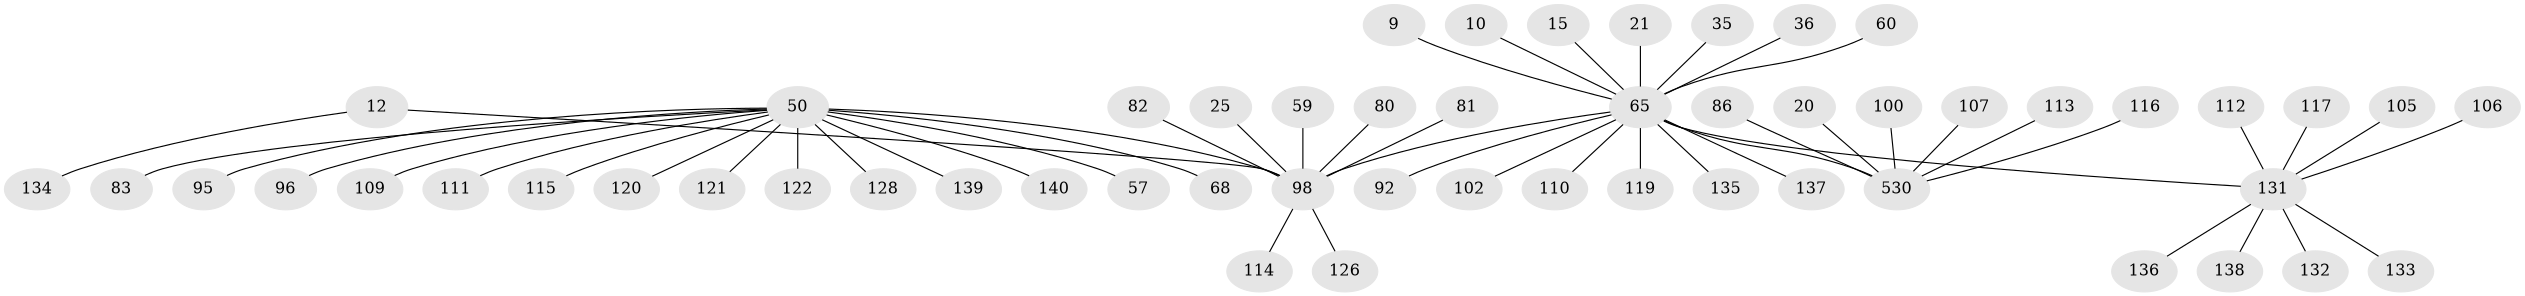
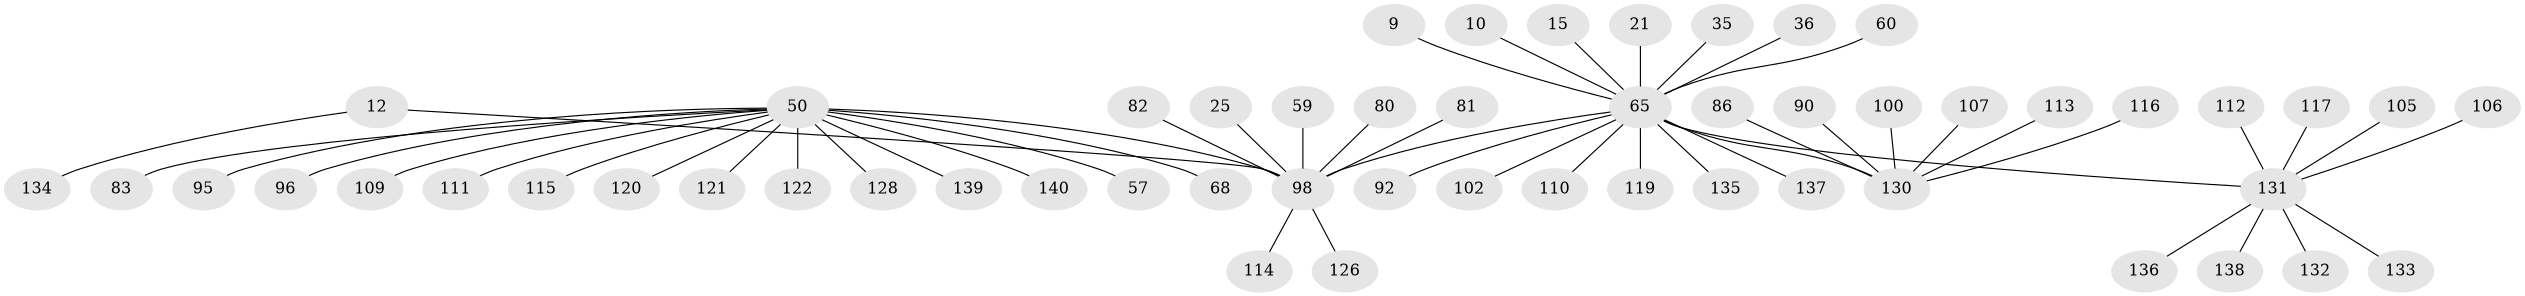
node "20": label "20" -> "90"
node "530": label "530" -> "130"
